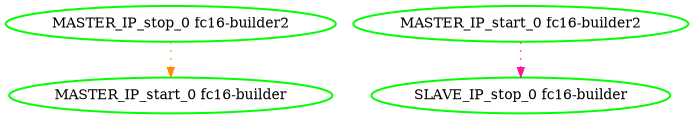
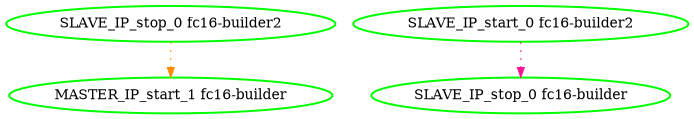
node "MASTER_IP_stop_0 fc16-builder2": label "MASTER_IP_stop_0 fc16-builder2" -> "SLAVE_IP_stop_0 fc16-builder2"
node "MASTER_IP_start_0 fc16-builder2": label "MASTER_IP_start_0 fc16-builder2" -> "SLAVE_IP_start_0 fc16-builder2"
node "MASTER_IP_start_0 fc16-builder": label "MASTER_IP_start_0 fc16-builder" -> "MASTER_IP_start_1 fc16-builder"
